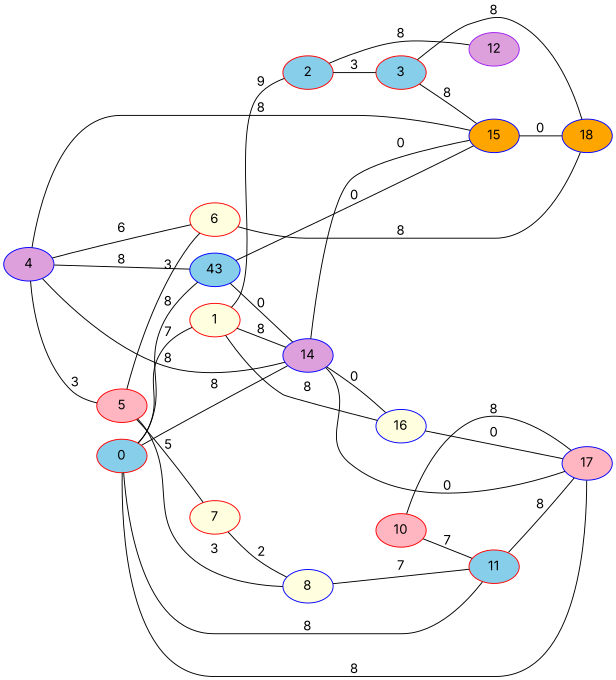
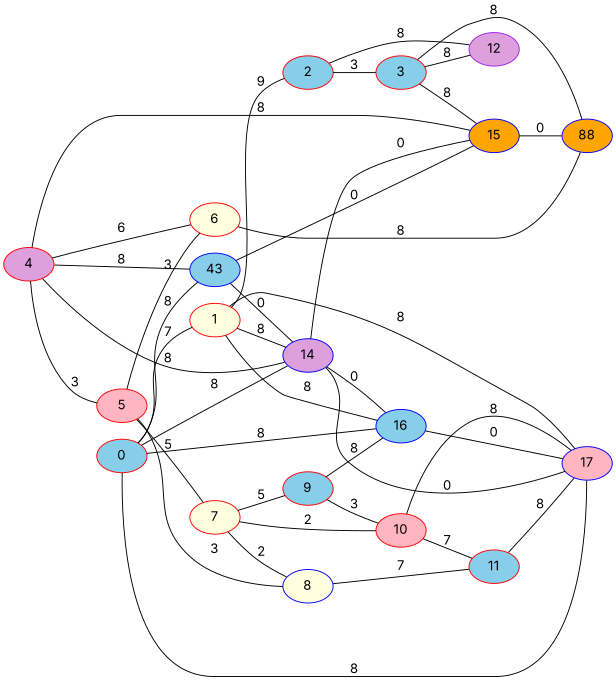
edge "12" -- "3": added, label "8"
node "18": label "18" -> "88"
node "4": color blue -> red
edge "1" -- "17": added, label "8"
node "16": fillcolor lightyellow -> skyblue
node "9": added
edge "7" -- "10": added, label "2"
edge "0" -- "11": now "0" -- "16"
